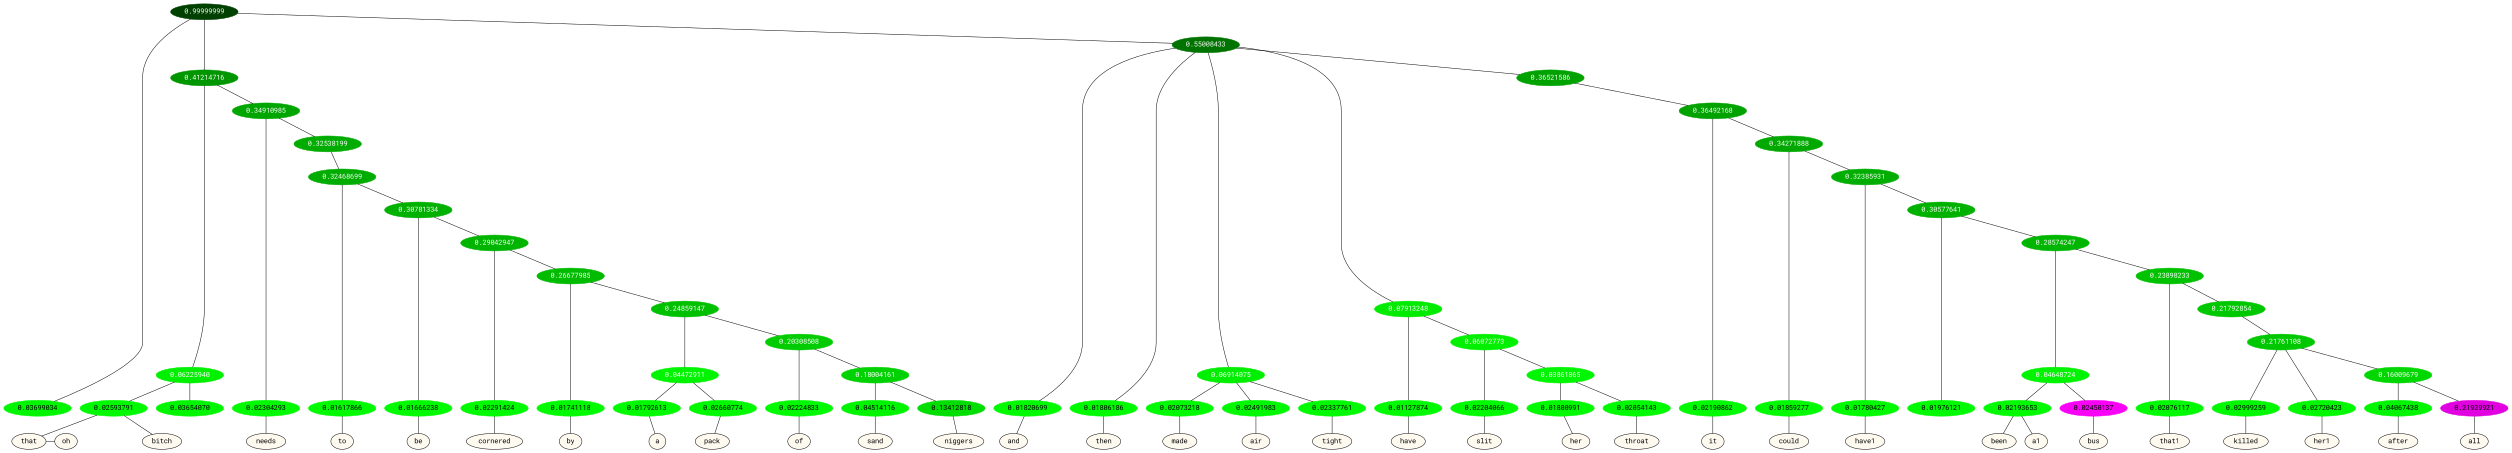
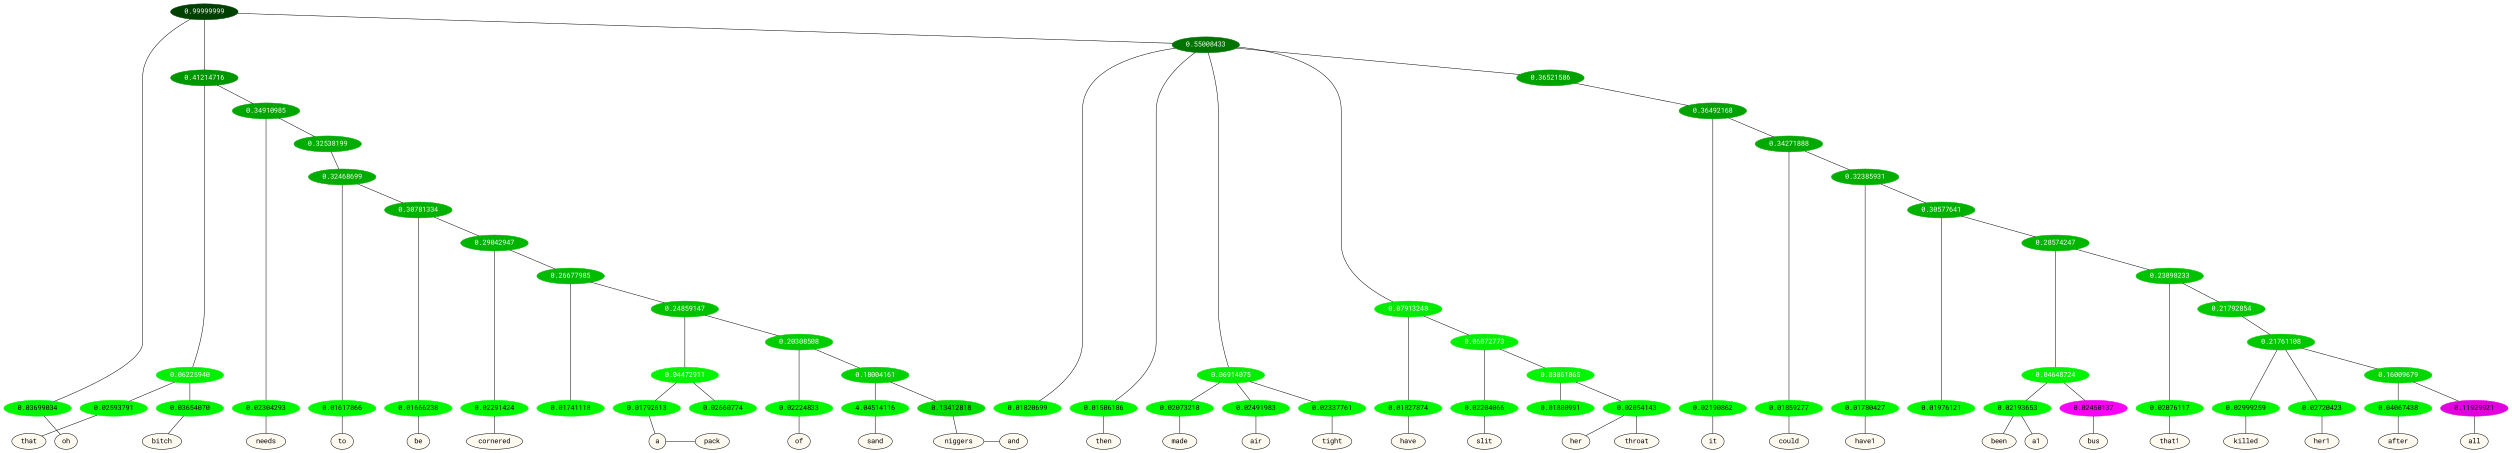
node "0.04514116": label "0.04514116" -> "4.04514116"
node "0.01806186": label "0.01806186" -> "0.01506186"
node "0.01127874": label "0.01127874" -> "0.01827874"
node "0.21929921": label "0.21929921" -> "0.11929921"
edge "0.02593791" -- "bitch": now "0.03654070" -- "bitch"
edge "0.02660774" -- "pack": now "a" -- "pack"
edge "0.01820699" -- "and": now "niggers" -- "and"
edge "0.01800991" -- "her": now "0.02054143" -- "her"
edge "that" -- "oh": now "0.03699034" -- "oh"
node "by": removed
